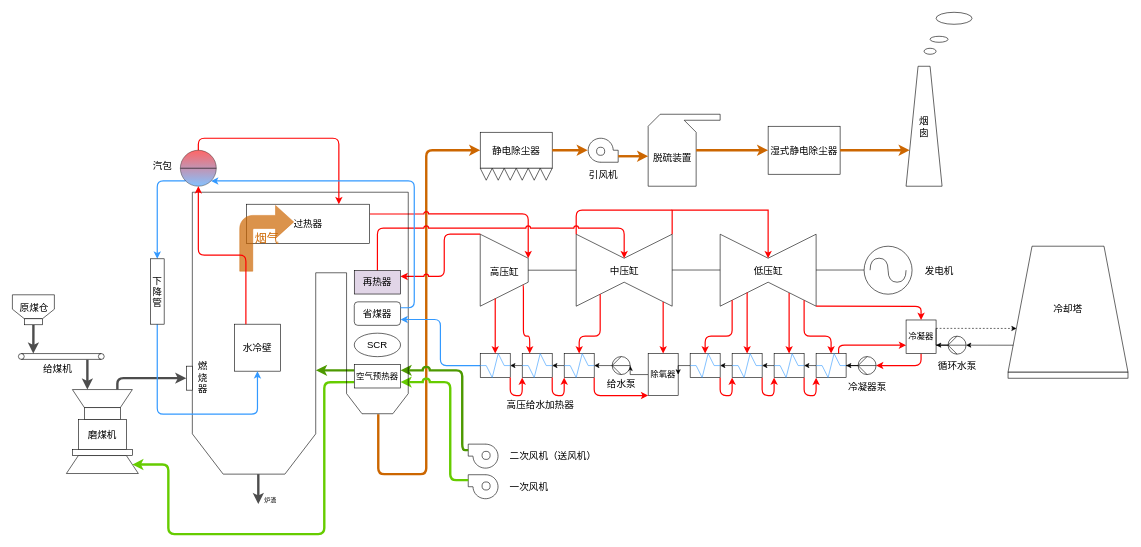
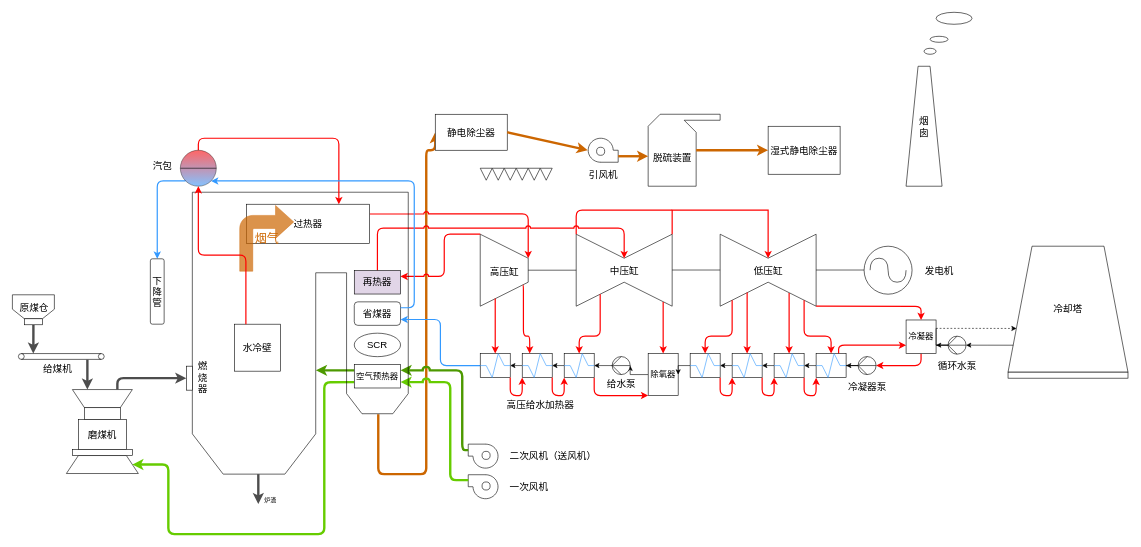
node "静电除尘器": moved (516, 150) -> (471, 132)
edge "湿式静电除尘器" -> "烟 囱": removed
node "下 降 管": shape rectangle -> rounded rectangle
edge "下 降 管" -> "水冷壁": removed
